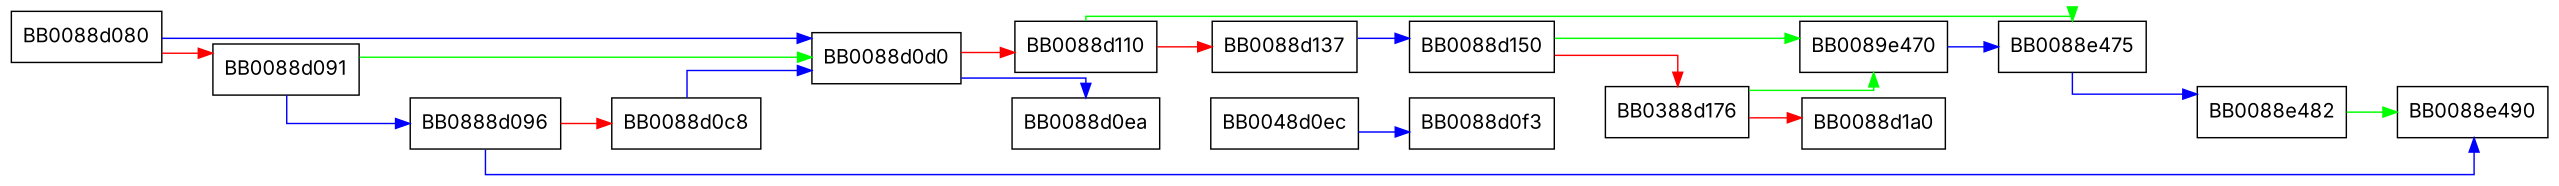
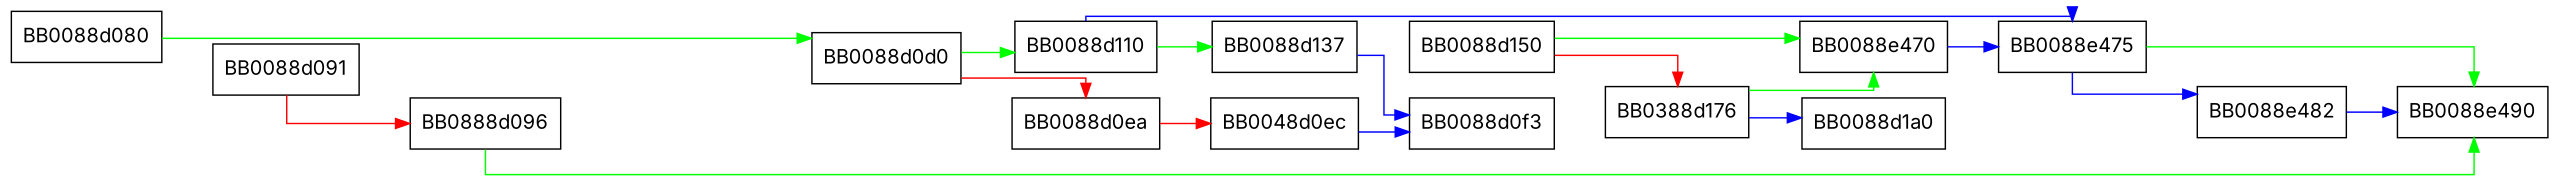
edge "BB0088d110" -> "BB0088e475": color green -> blue
edge "BB0088d080" -> "BB0088d0d0": color blue -> green
edge "BB0088d137" -> "BB0088d150": now "BB0088d137" -> "BB0088d0f3"
edge "BB0088d110" -> "BB0088d137": color red -> green
node "BB0089e470": label "BB0089e470" -> "BB0088e470"
edge "BB0088e475" -> "BB0088e490": added
edge "BB0088d080" -> "BB0088d091": removed
edge "BB0088d0d0" -> "BB0088d110": color red -> green
edge "BB0088d091" -> "BB0088d0d0": removed
edge "BB0088d0d0" -> "BB0088d0ea": color blue -> red
edge "BB0088e482" -> "BB0088e490": color green -> blue
edge "BB0388d176" -> "BB0088d1a0": color red -> blue
edge "BB0088d091" -> "BB0888d096": color blue -> red
node "BB0088d0c8": removed
edge "BB0088d0ea" -> "BB0048d0ec": added
edge "BB0888d096" -> "BB0088e490": color blue -> green
